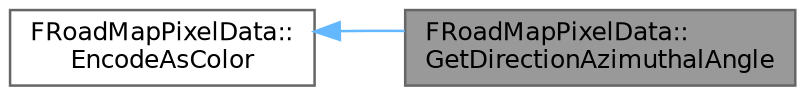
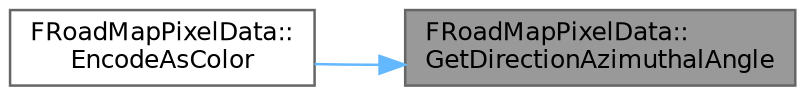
edge "FRoadMapPixelData:: GetDirectionAzimuthalAngle" -> "FRoadMapPixelData:: EncodeAsColor": reversed
